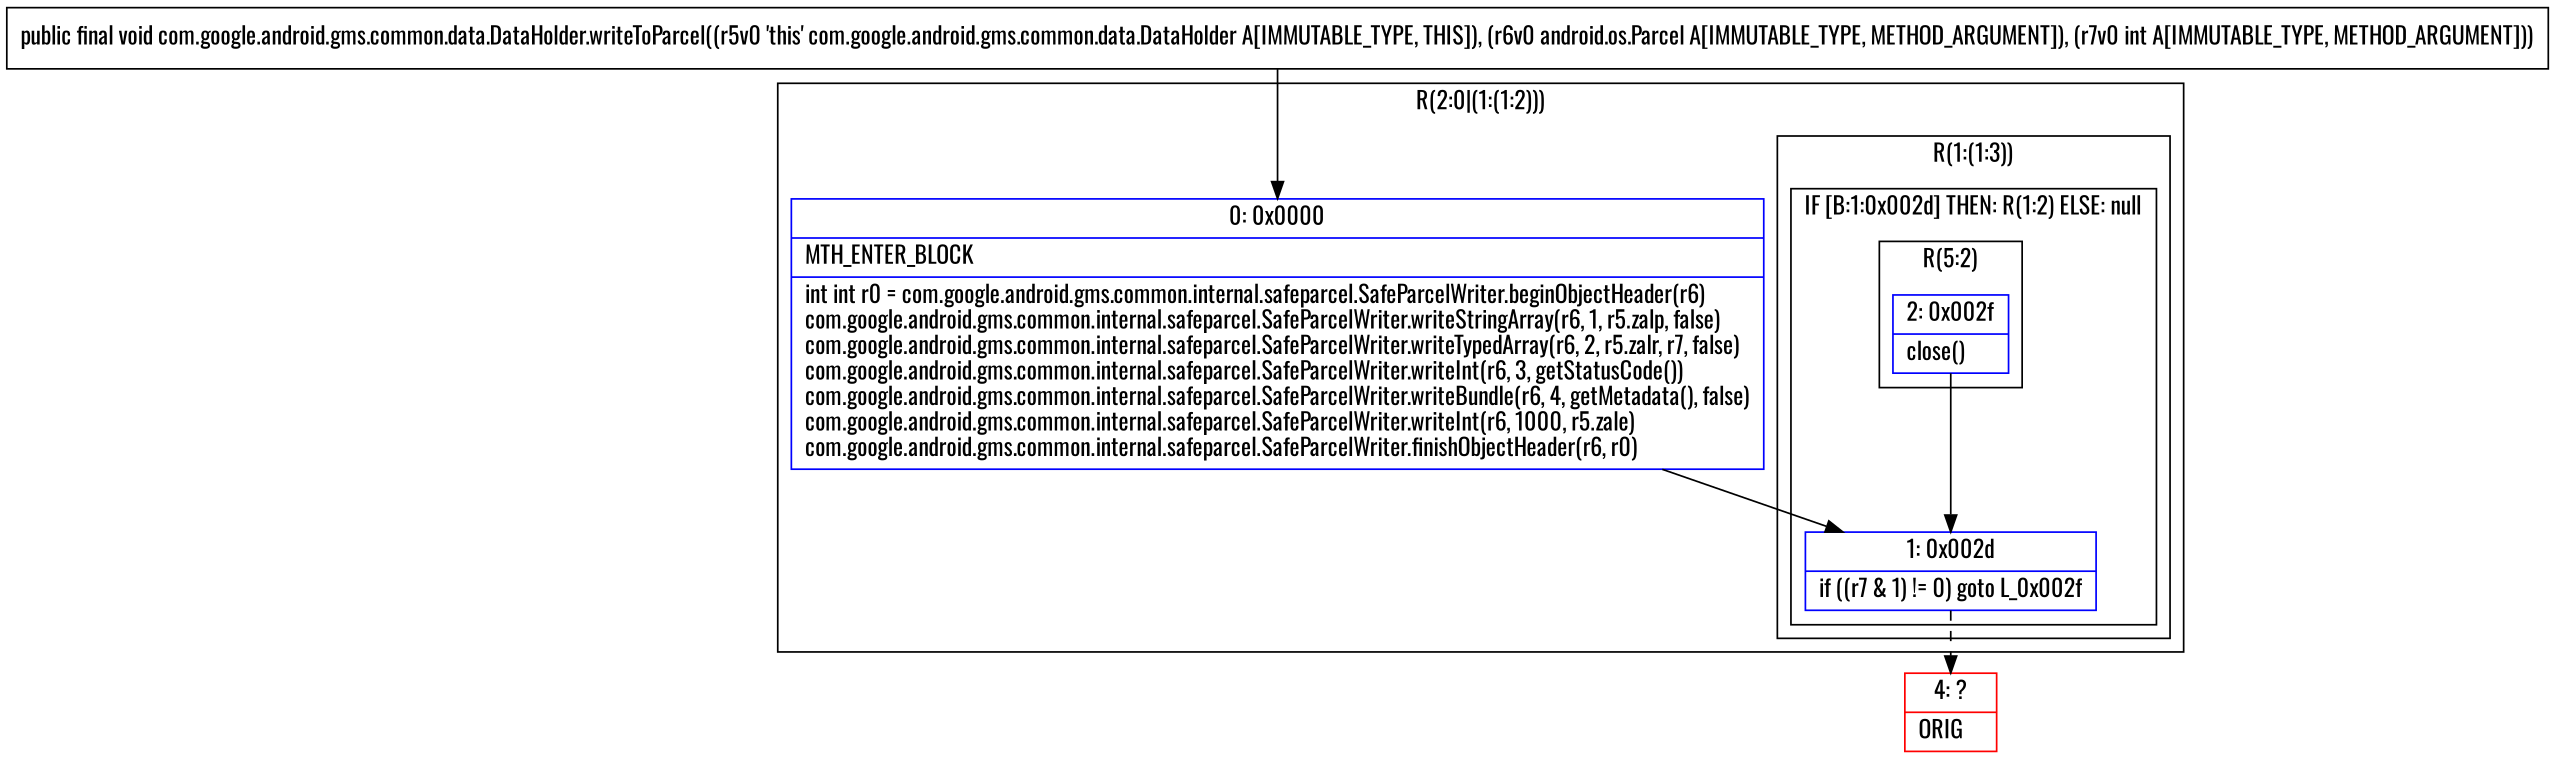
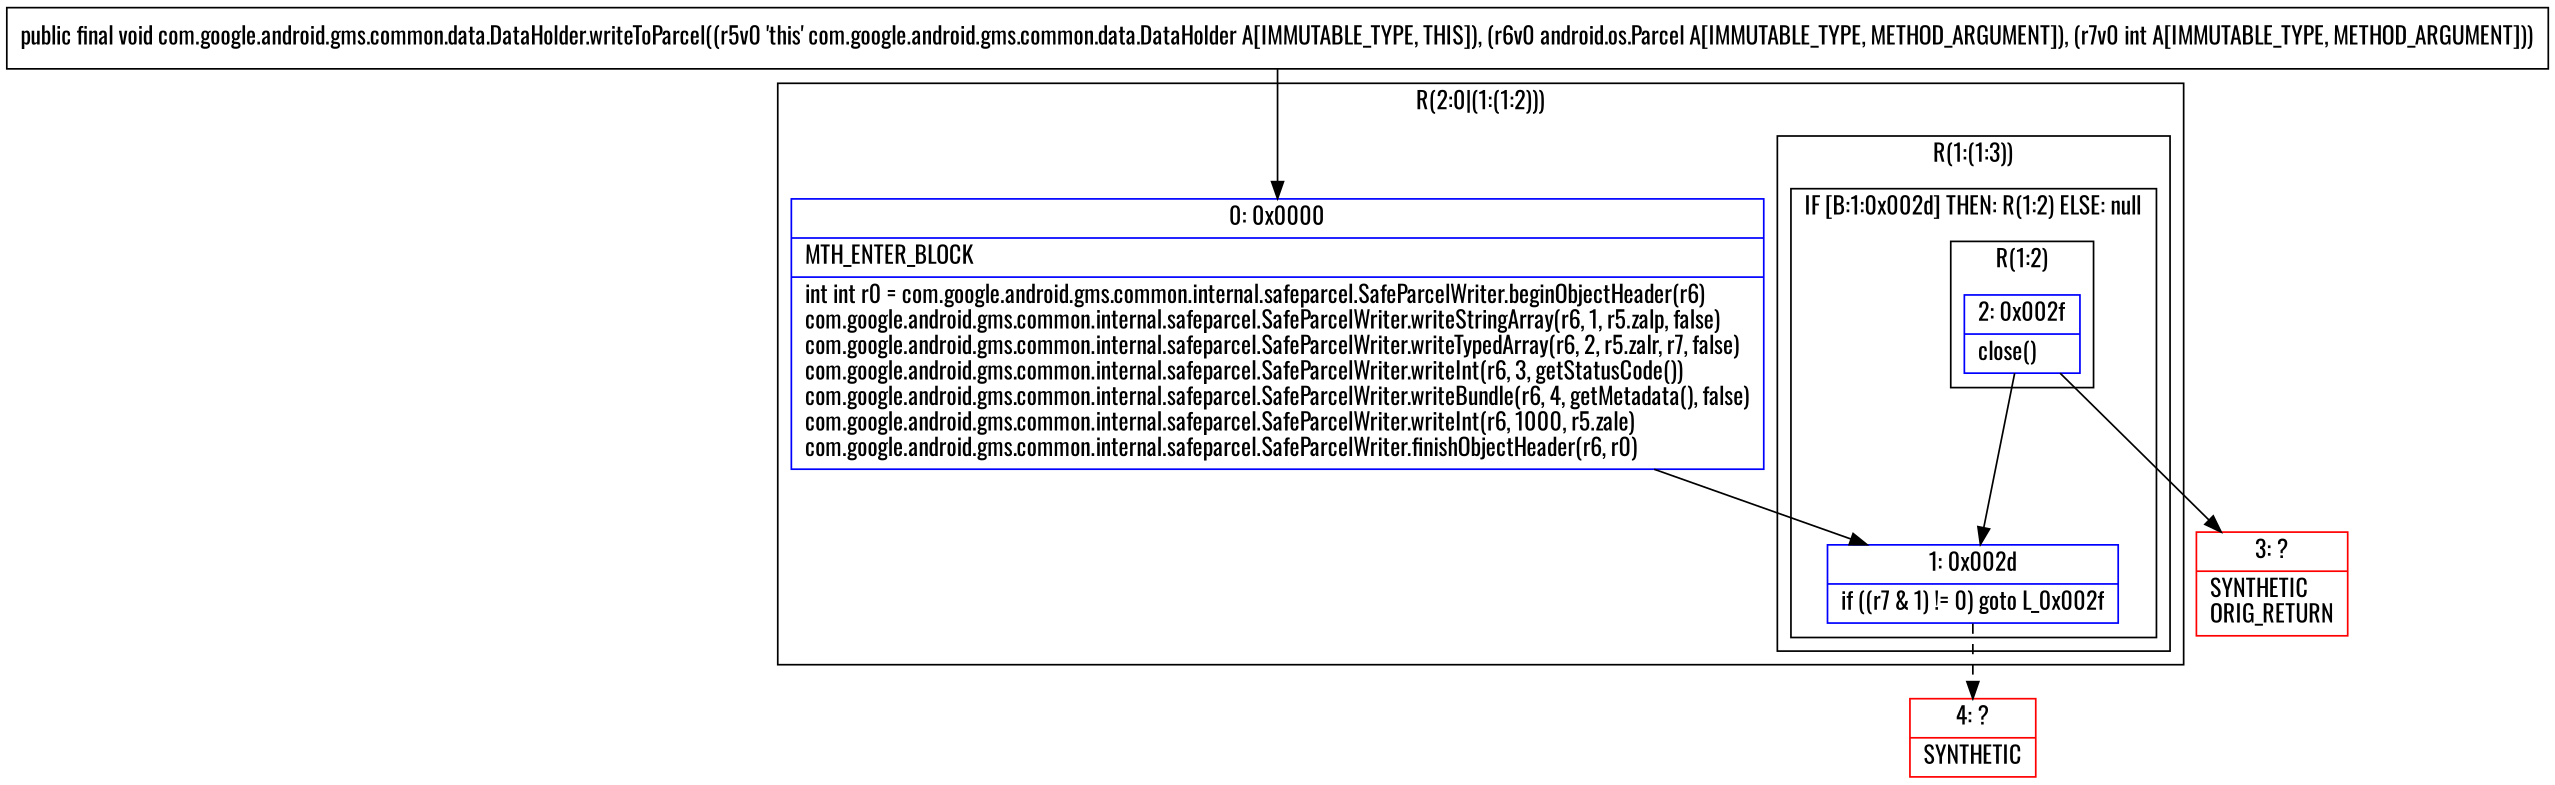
cluster "R(5:2)": label "R(5:2)" -> "R(1:2)"
node "3: ?": added
node "4: ?": text "ORIG" -> "SYNTHETIC"
